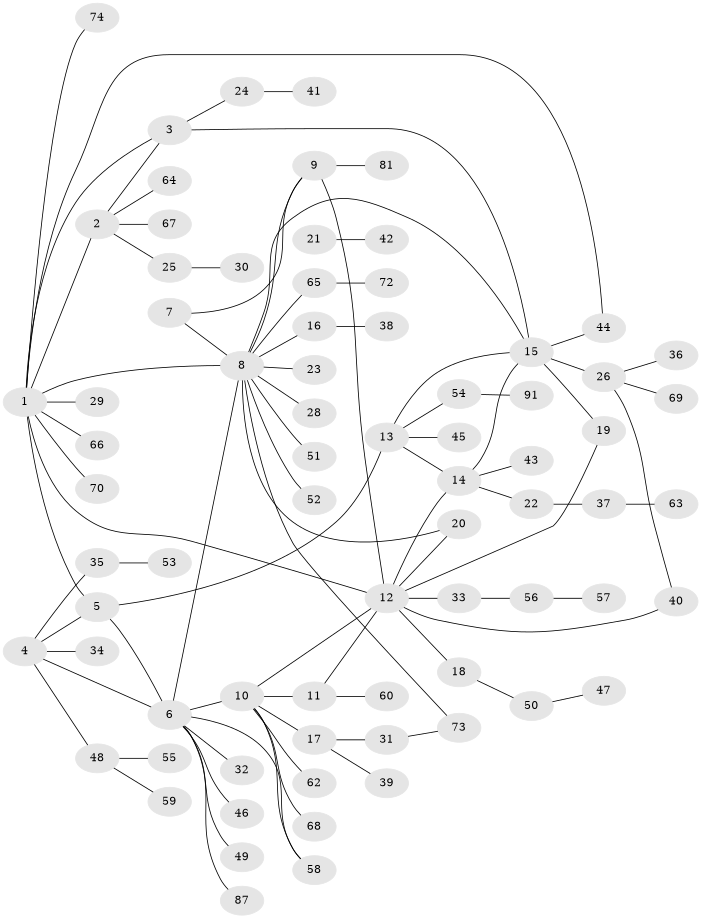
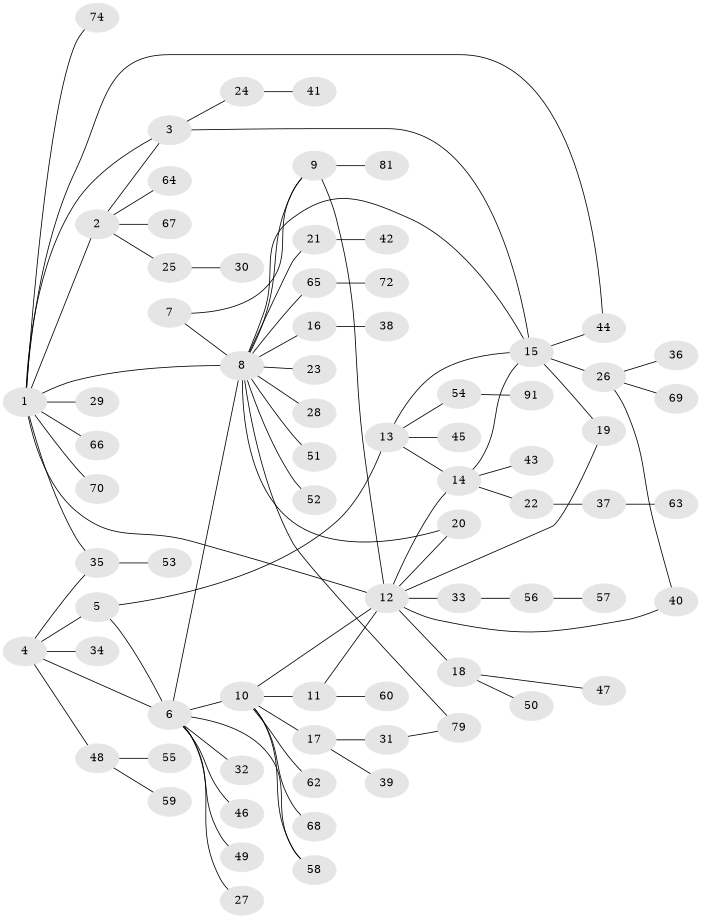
edge "21" -- "8": added
edge "1" -- "5": now "1" -- "35"
edge "47" -- "50": now "47" -- "18"
node "73": label "73" -> "79"
node "87": label "87" -> "27"
